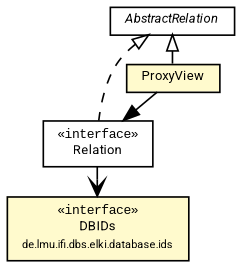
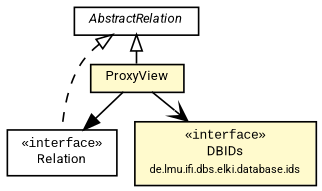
edge "Relation" -> "DBIDs": now "ProxyView" -> "DBIDs"
